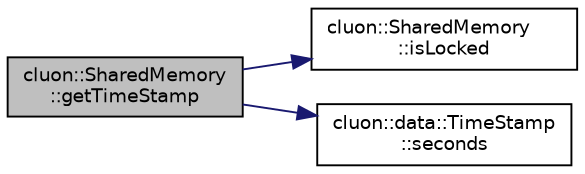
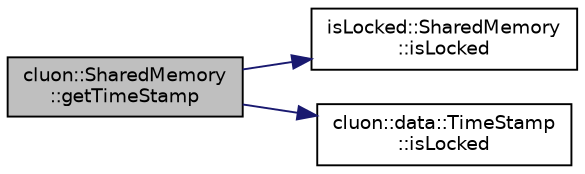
node "cluon::SharedMemory ::isLocked": label "cluon::SharedMemory ::isLocked" -> "isLocked::SharedMemory ::isLocked"
node "cluon::data::TimeStamp ::seconds": label "cluon::data::TimeStamp ::seconds" -> "cluon::data::TimeStamp ::isLocked"
